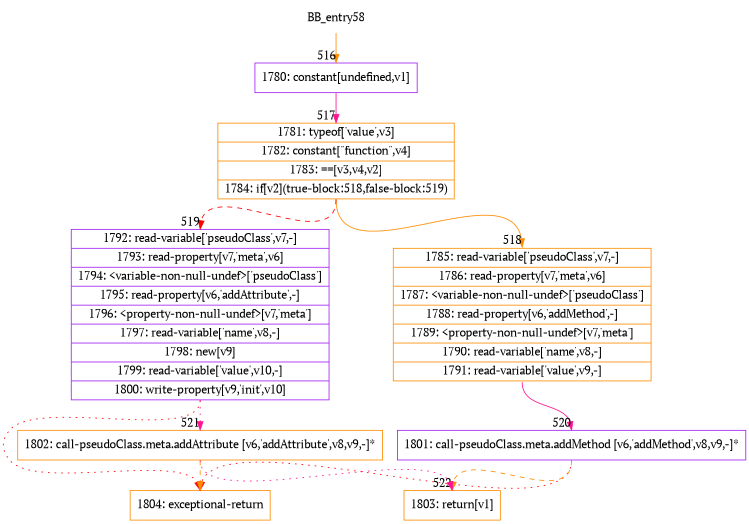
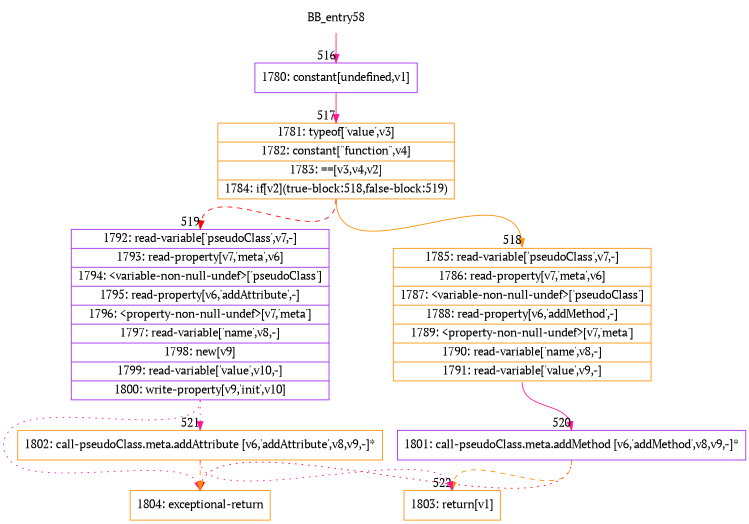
edge "BB_entry58" -> "1780: constant[undefined,v1]": color darkorange -> deeppink
edge "1792: read-variable['pseudoClass',v7,-]" -> "1804: exceptional-return": color red -> deeppink
